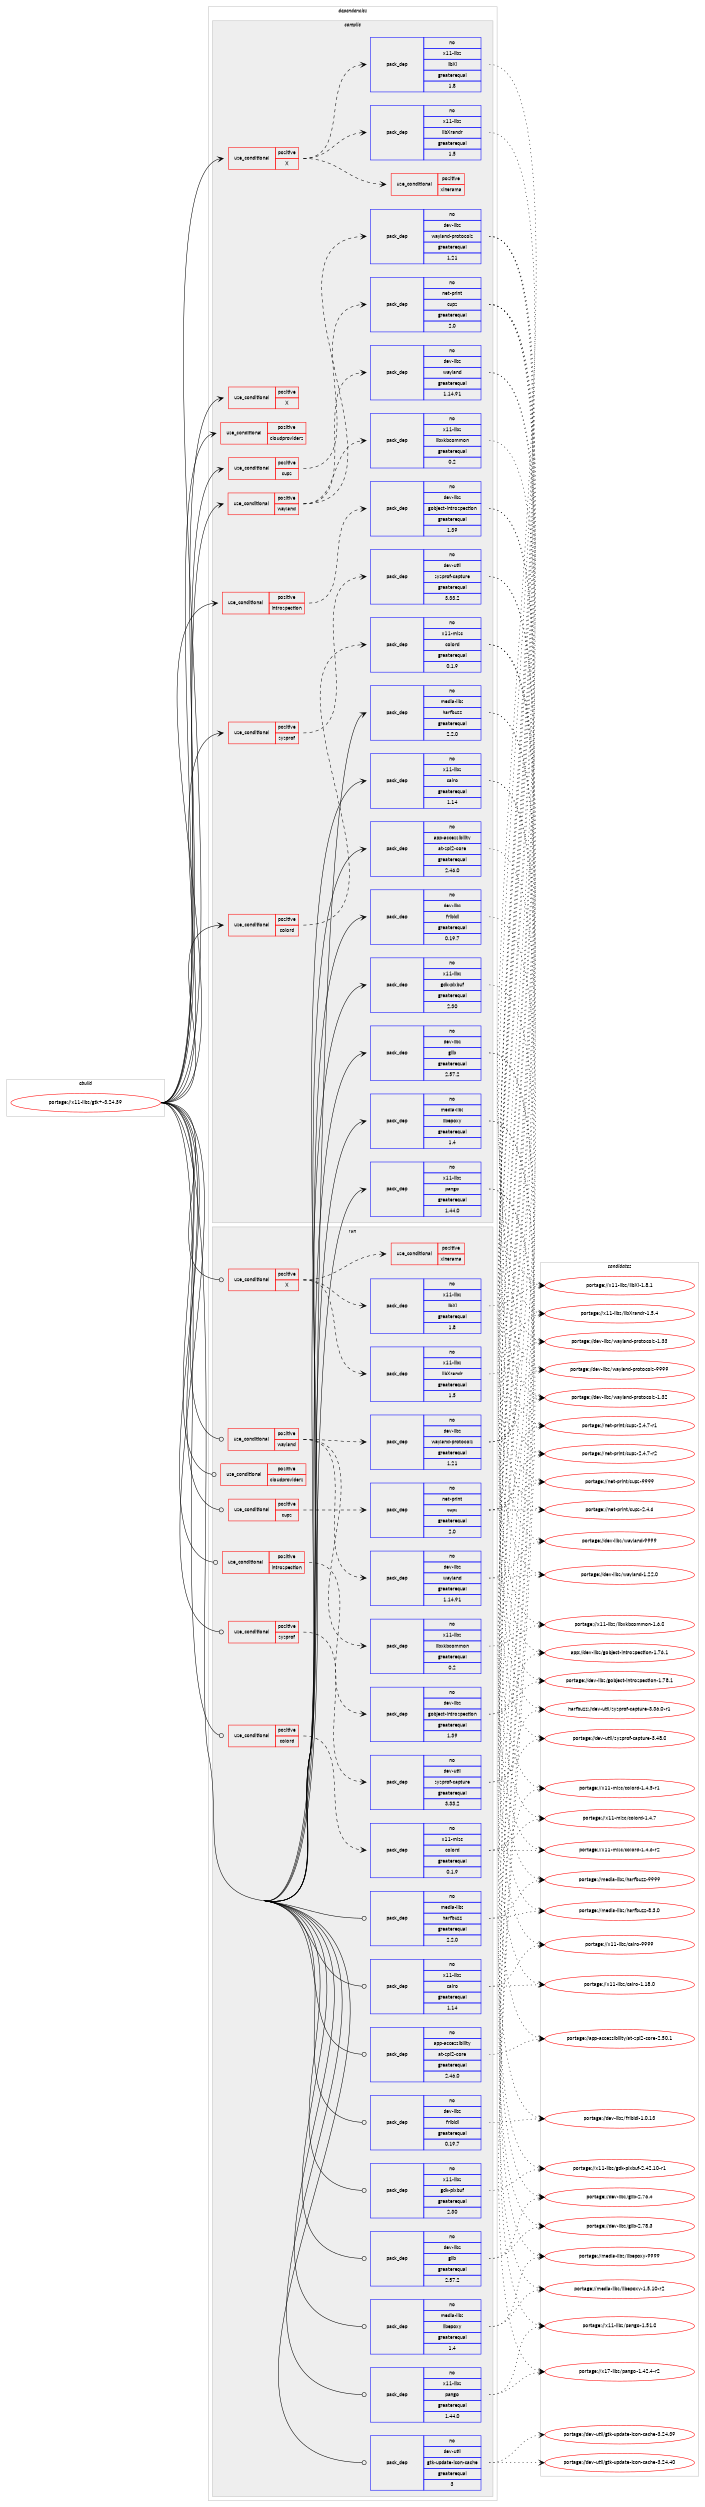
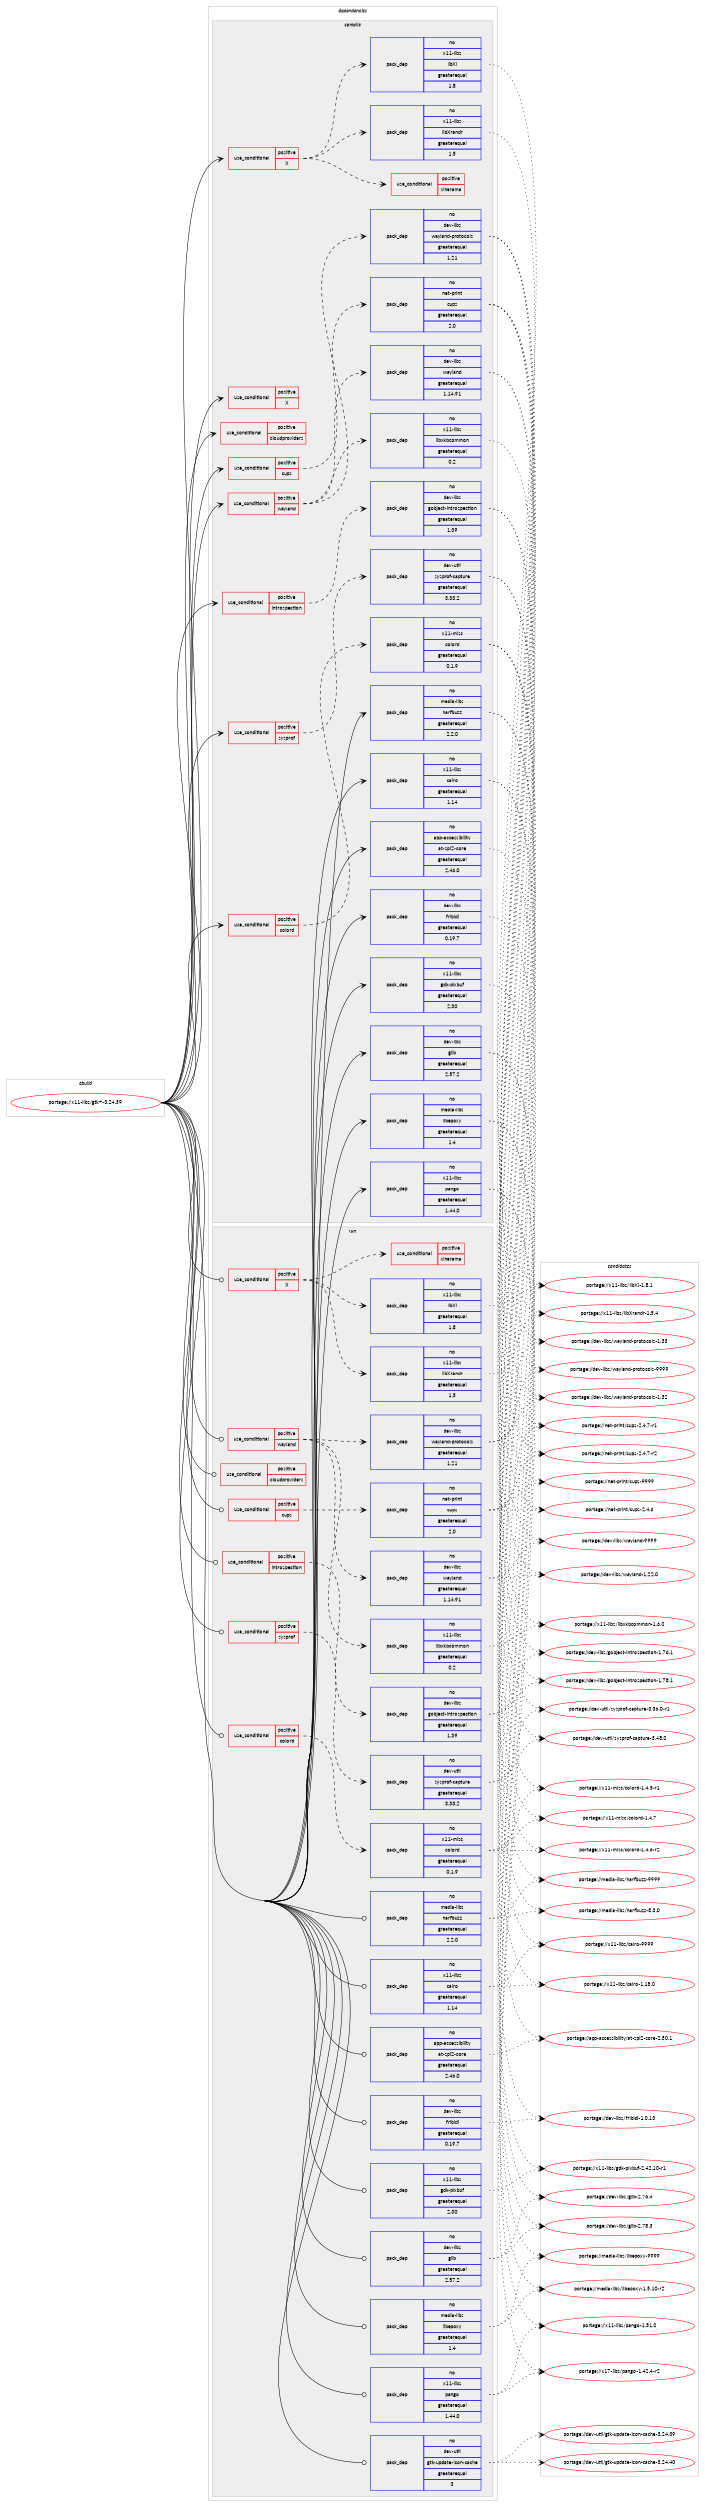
node "app://dev-libs/gobject-introspection-1.76.1": label "app://dev-libs/gobject-introspection-1.76.1" -> "portage://dev-libs/gobject-introspection-1.76.1"
node "harfbuzz://dev-util/sysprof-capture-3.36.0-r1": label "harfbuzz://dev-util/sysprof-capture-3.36.0-r1" -> "portage://dev-util/sysprof-capture-3.36.0-r1"
